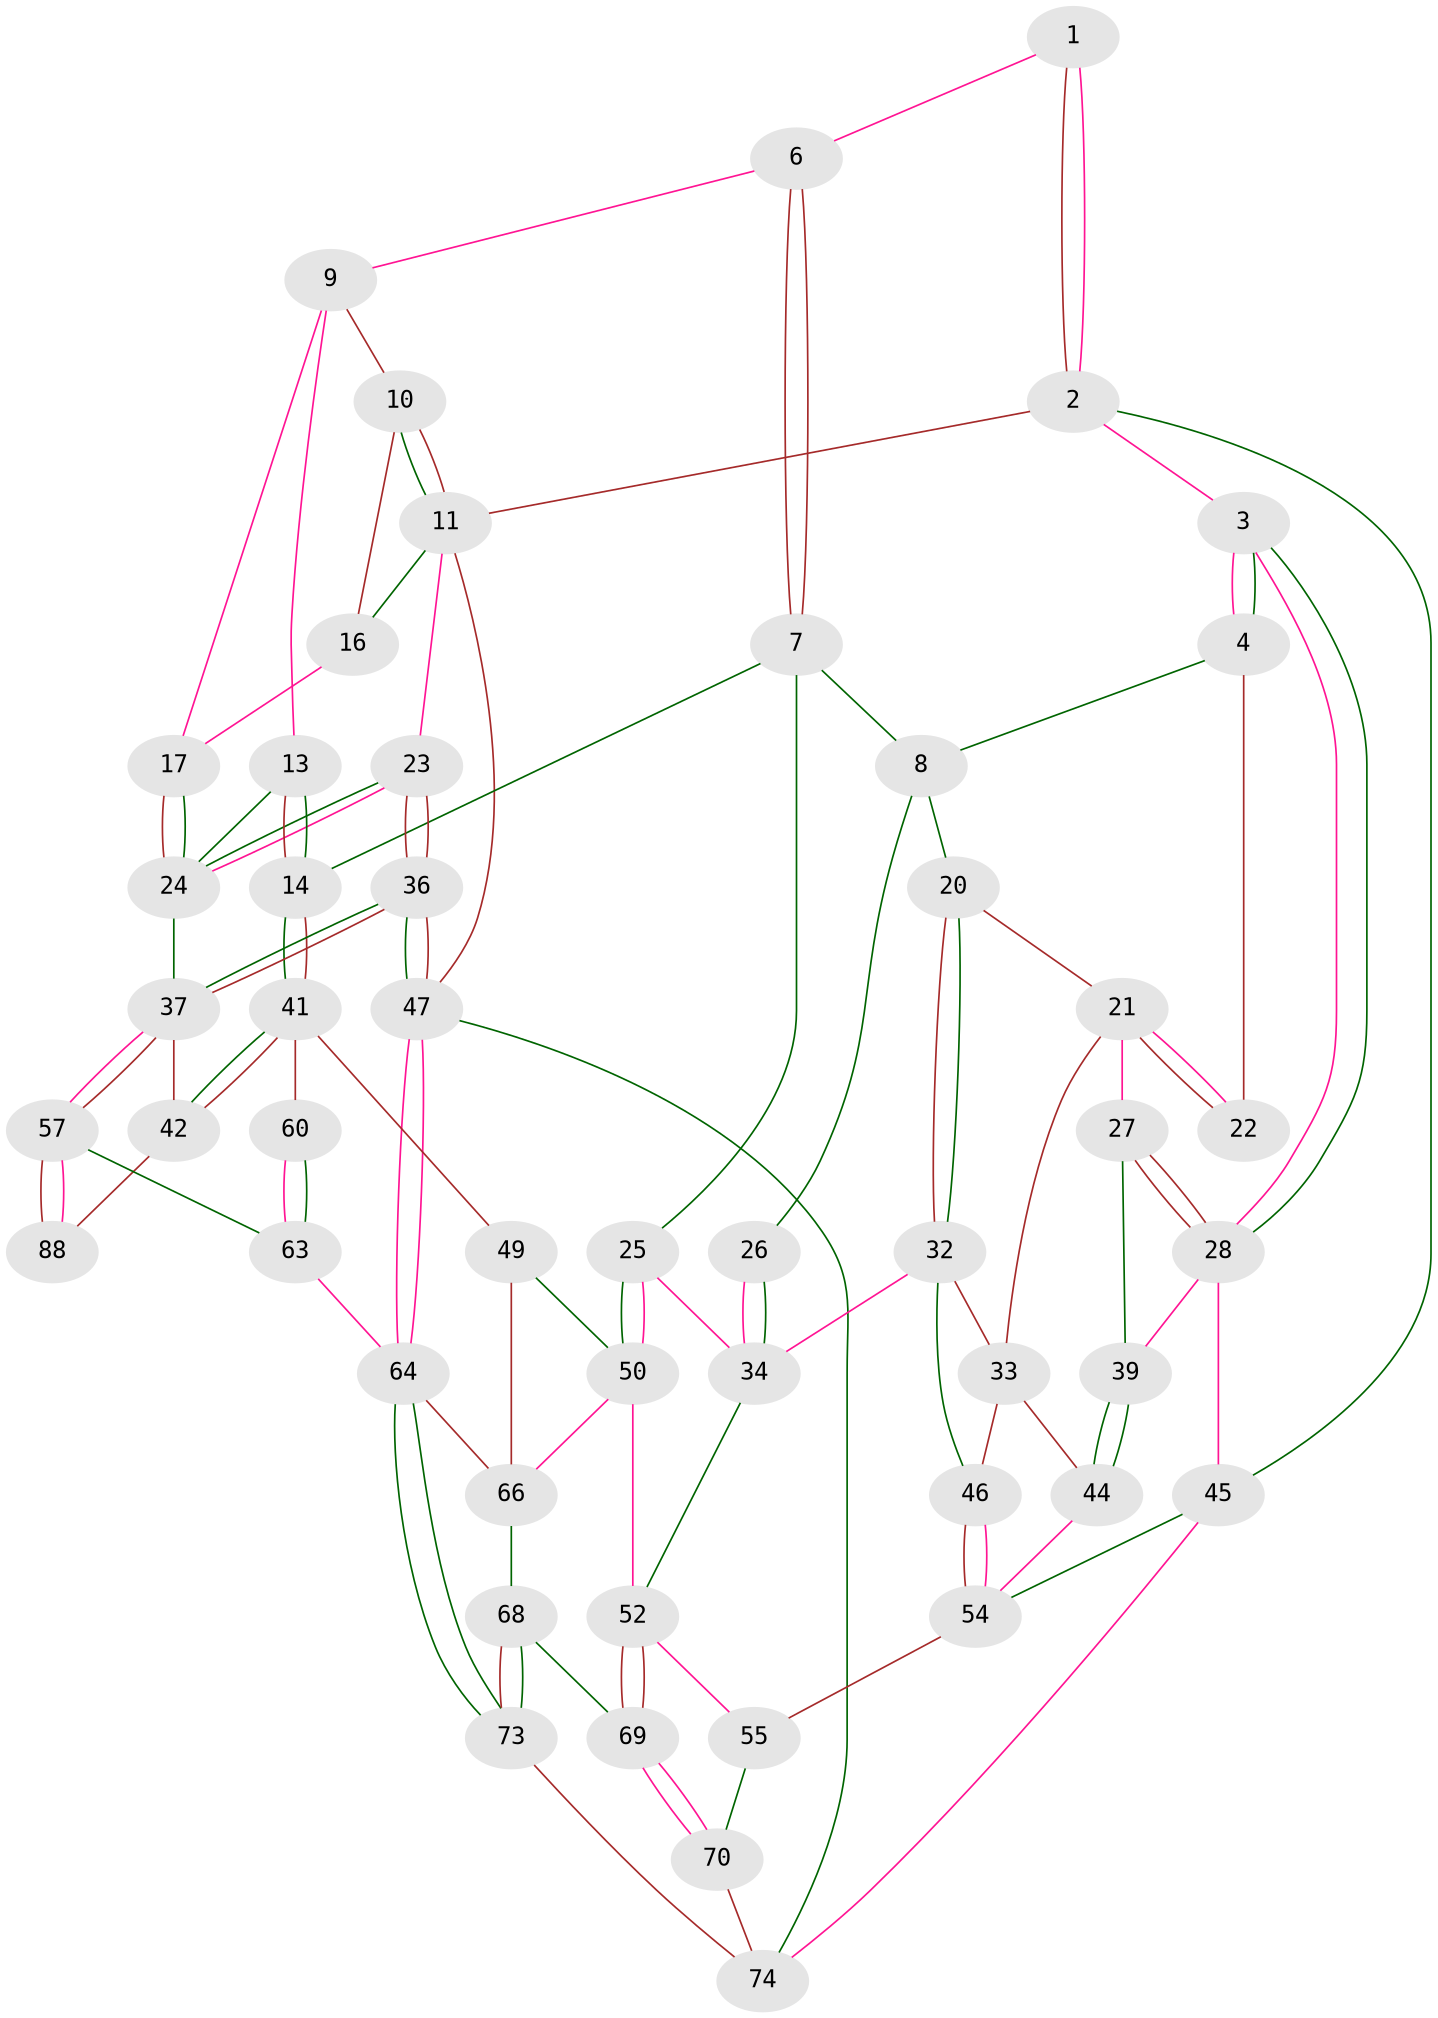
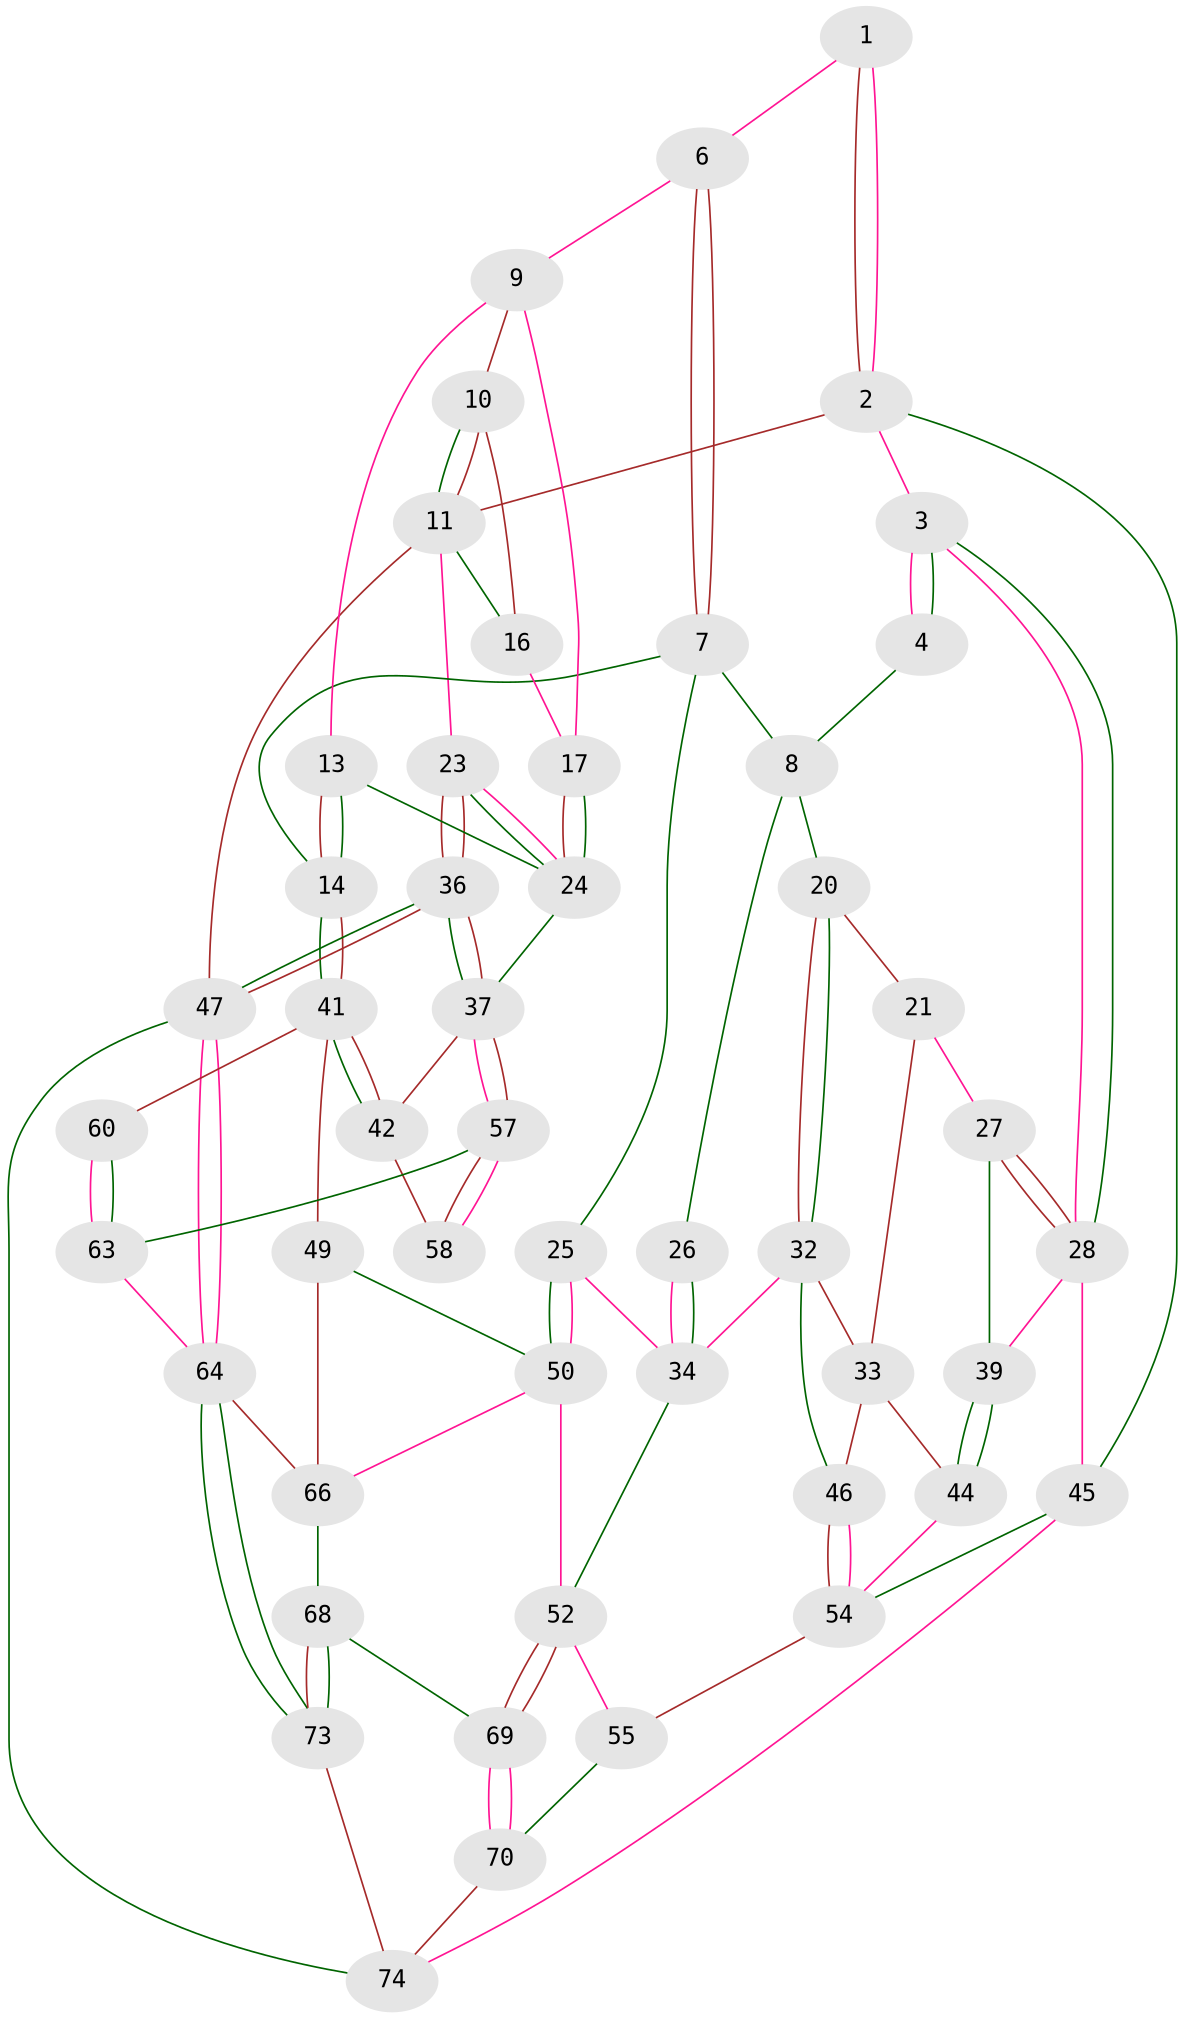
node "22": removed
node "88": label "88" -> "58"
